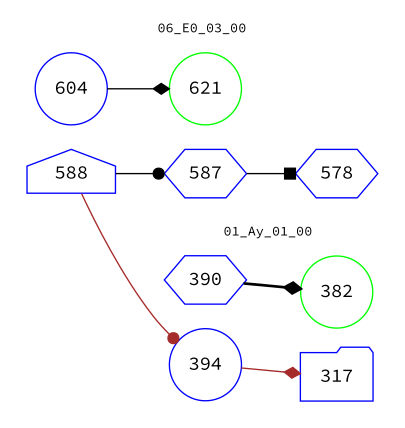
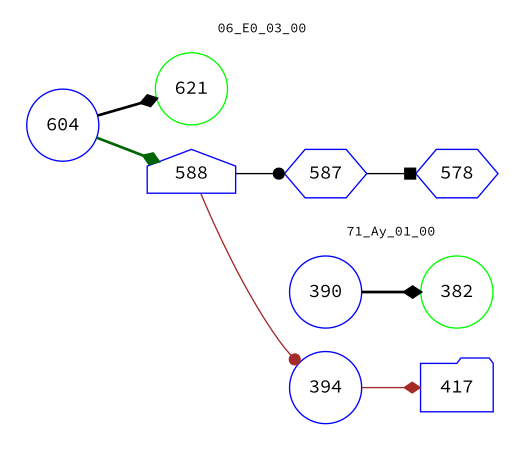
edge "604" -> "621": style solid -> bold
edge "604" -> "588": added
cluster "01_Ay_01_00": label "01_Ay_01_00" -> "71_Ay_01_00"
node "390": shape hexagon -> circle
node "317": label "317" -> "417"
